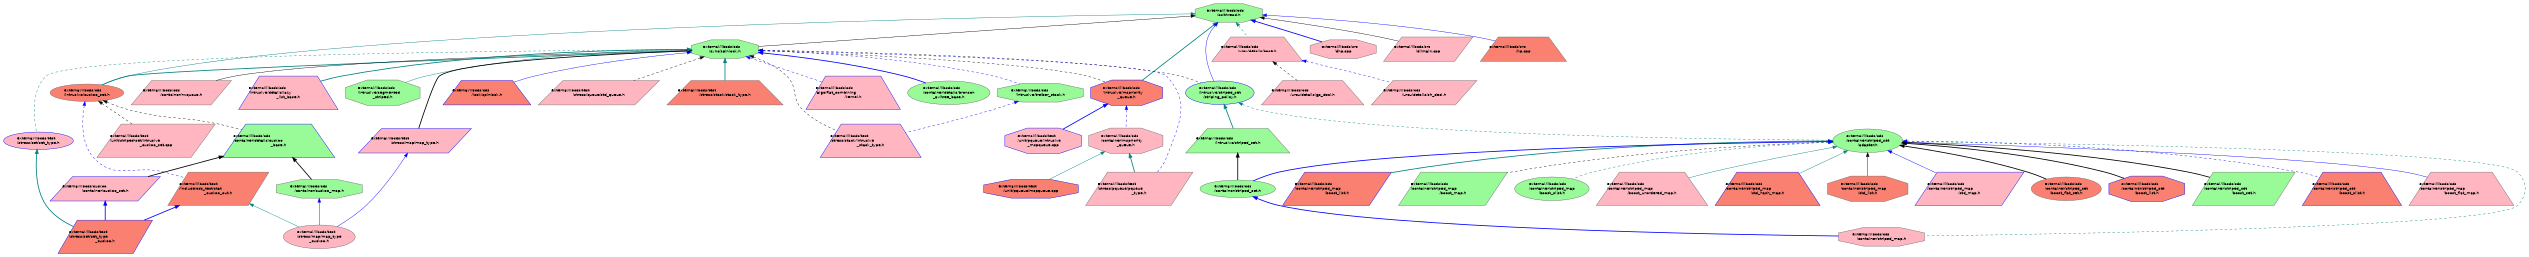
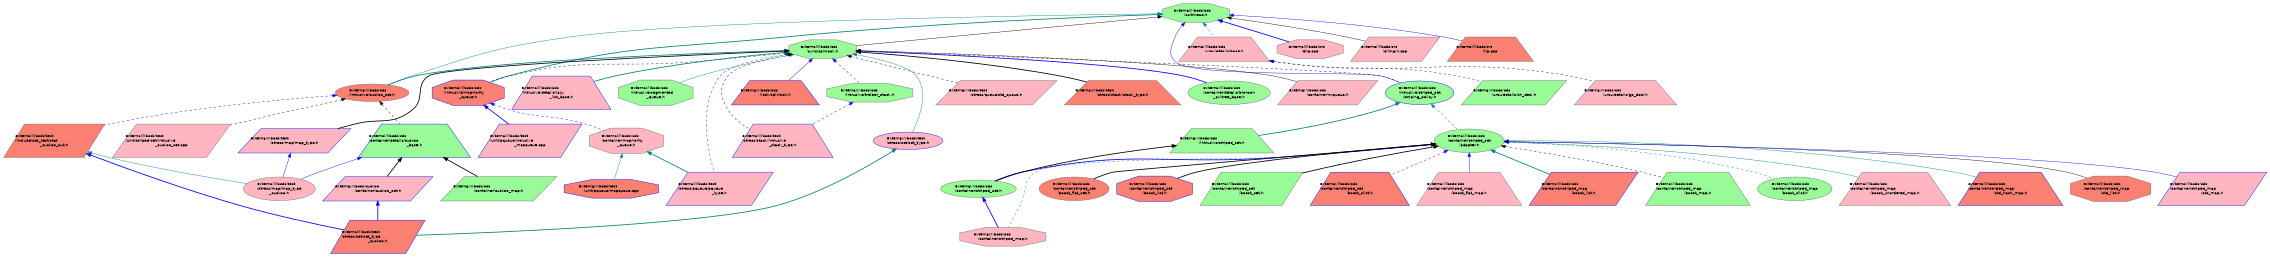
edge "external/libcds/test /stress/set/set_type.h" -> "external/libcds/cds /sync/spinlock.h": style dashed -> solid
edge "external/libcds/test /stress/stack/stack_type.h" -> "external/libcds/cds /sync/spinlock.h": color teal -> black
node "external/libcds/cds /intrusive/segmented _striped.h": label "external/libcds/cds /intrusive/segmented _striped.h" -> "external/libcds/cds /intrusive/segmented _queue.h"
node "external/libcds/cds /algo/flat_combining /kernel.h": removed
node "external/libcds/cds /urcu/details/sh_decl.h": fillcolor lightpink -> palegreen
node "external/libcds/test /unit/pqueue/intrusive _mspqueue.cpp": shape octagon -> parallelogram
node "external/libcds/cds /container/cuckoo_map.h": shape octagon -> parallelogram
node "external/libcds/test /stress/pqueue/pqueue _type.h": color gray40 -> blue
node "external/libcds/cds /container/striped_map /boost_map.h": shape parallelogram -> trapezium
edge "external/libcds/test /stress/map/map_type _cuckoo.h" -> "external/libcds/cds /container/cuckoo_map.h": now "external/libcds/test /stress/map/map_type _cuckoo.h" -> "external/libcds/cds /container/details/cuckoo _base.h"
